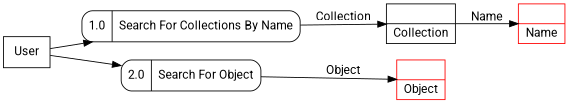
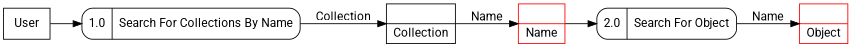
edge "User" -> "2.0": now "Name" -> "2.0"
edge "2.0" -> "Object": label "Object" -> "Name"
